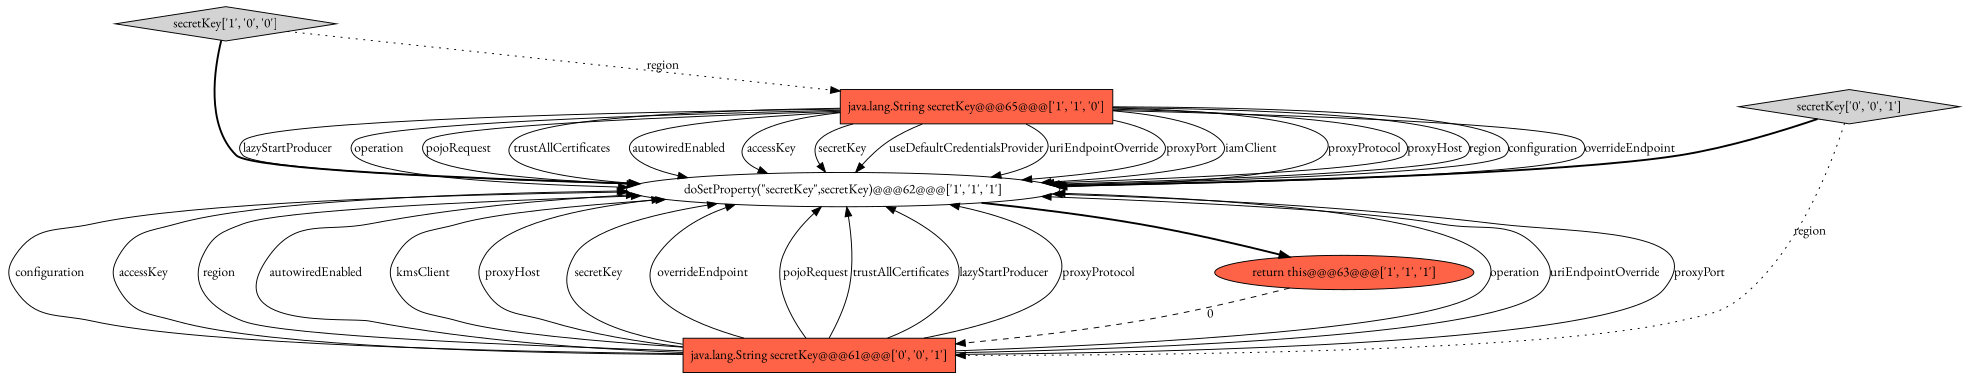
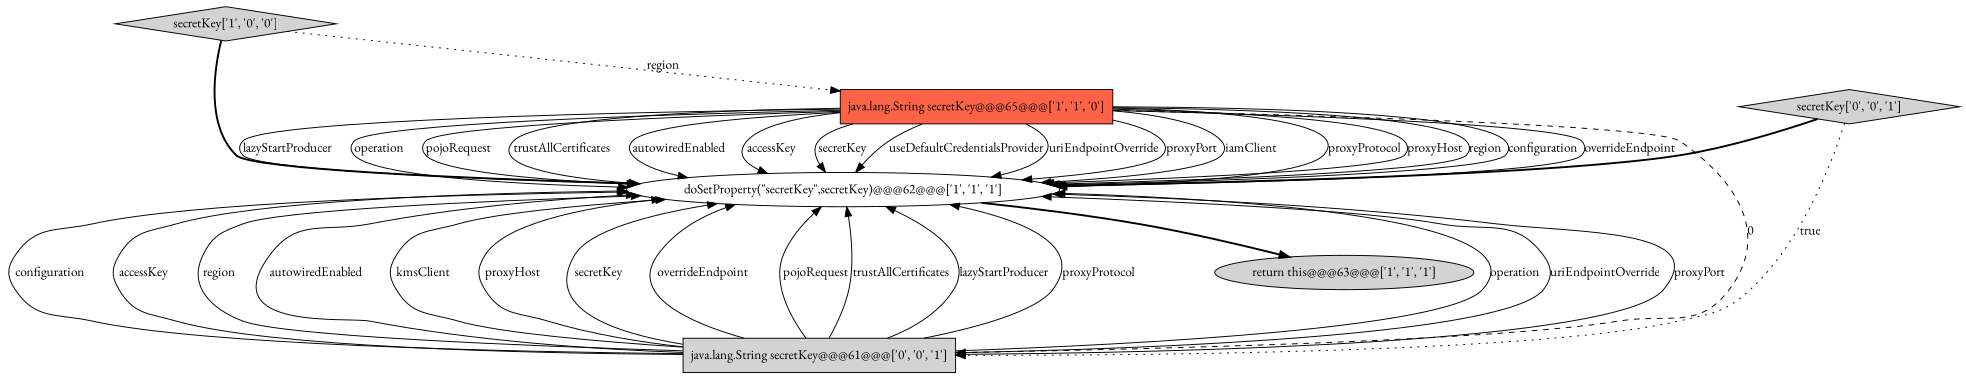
edge "secretKey['0', '0', '1']" -> "java.lang.String secretKey@@@61@@@['0', '0', '1']": label "region" -> "true"
node "return this@@@63@@@['1', '1', '1']": fillcolor tomato -> lightgray
edge "return this@@@63@@@['1', '1', '1']" -> "java.lang.String secretKey@@@61@@@['0', '0', '1']": now "java.lang.String secretKey@@@65@@@['1', '1', '0']" -> "java.lang.String secretKey@@@61@@@['0', '0', '1']"
node "java.lang.String secretKey@@@61@@@['0', '0', '1']": fillcolor tomato -> lightgray
